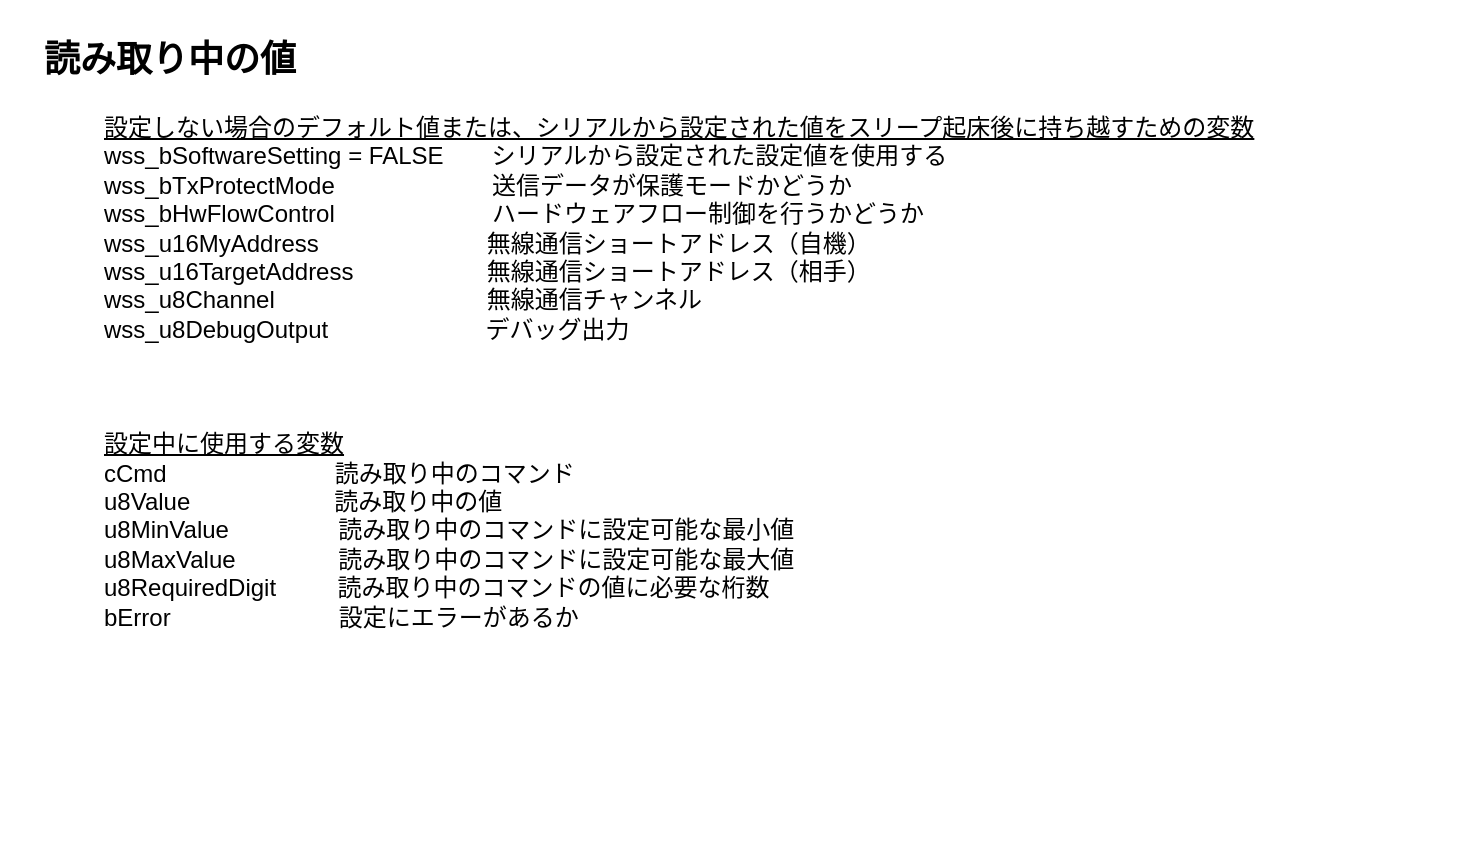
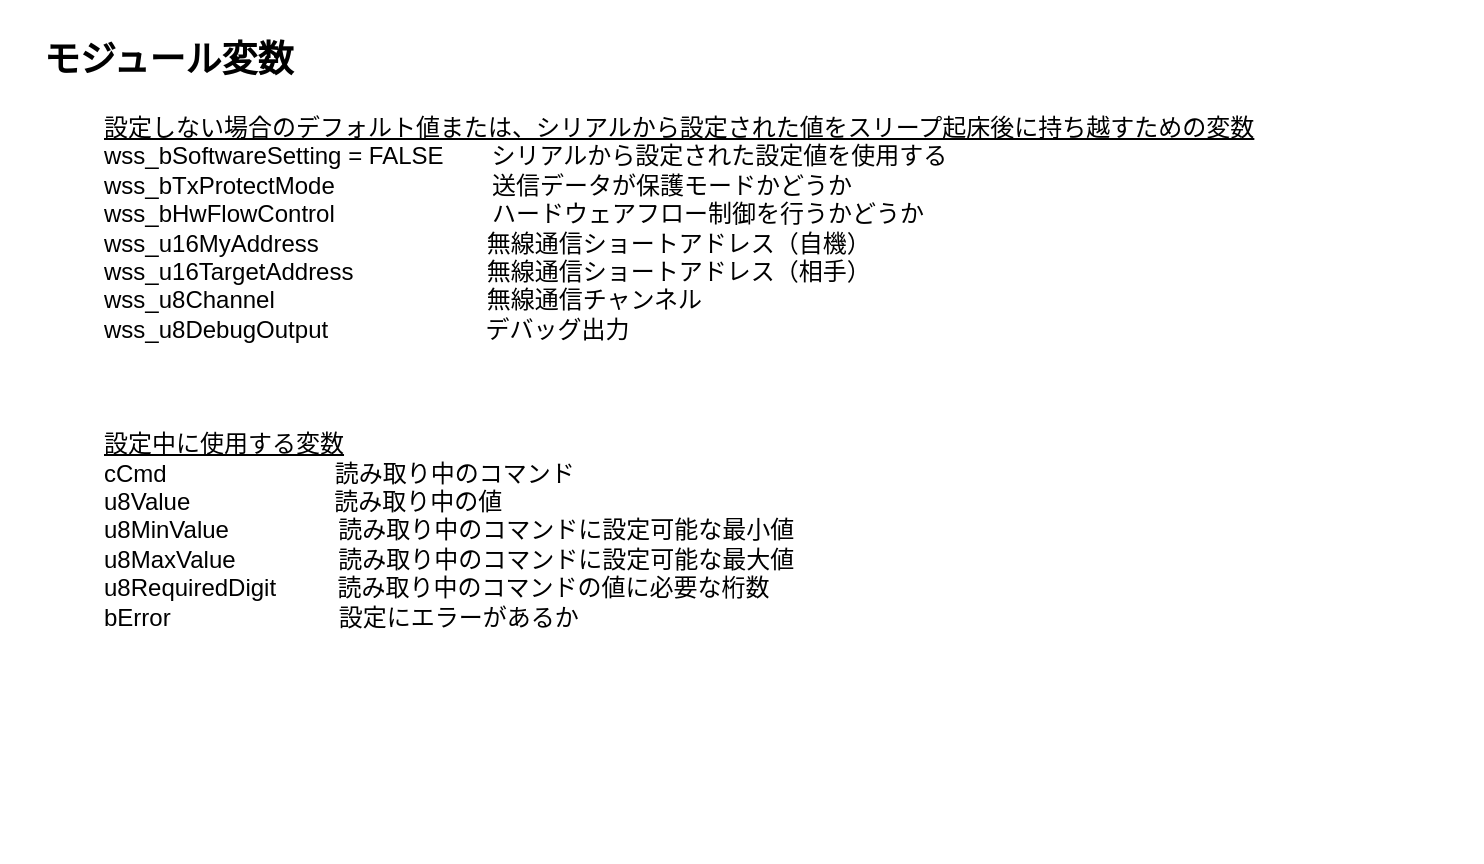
node "読み取り中の値": label "読み取り中の値" -> "モジュール変数"
